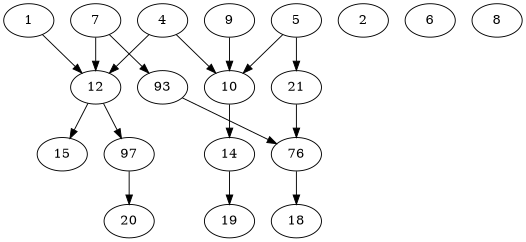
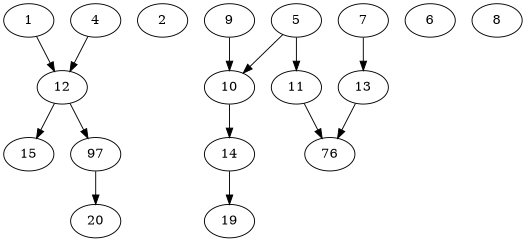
edge "7" -> "12": removed
edge "4" -> "10": removed
node "93": label "93" -> "13"
node "21": label "21" -> "11"
node "18": removed
